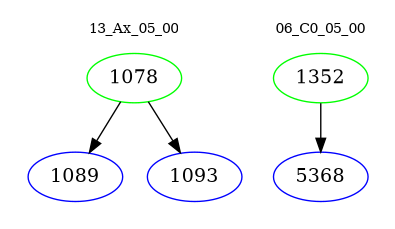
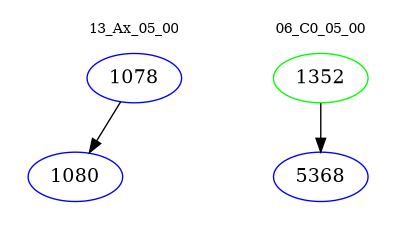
node "1078": color green -> blue
node "1089": label "1089" -> "1080"
node "1093": removed
